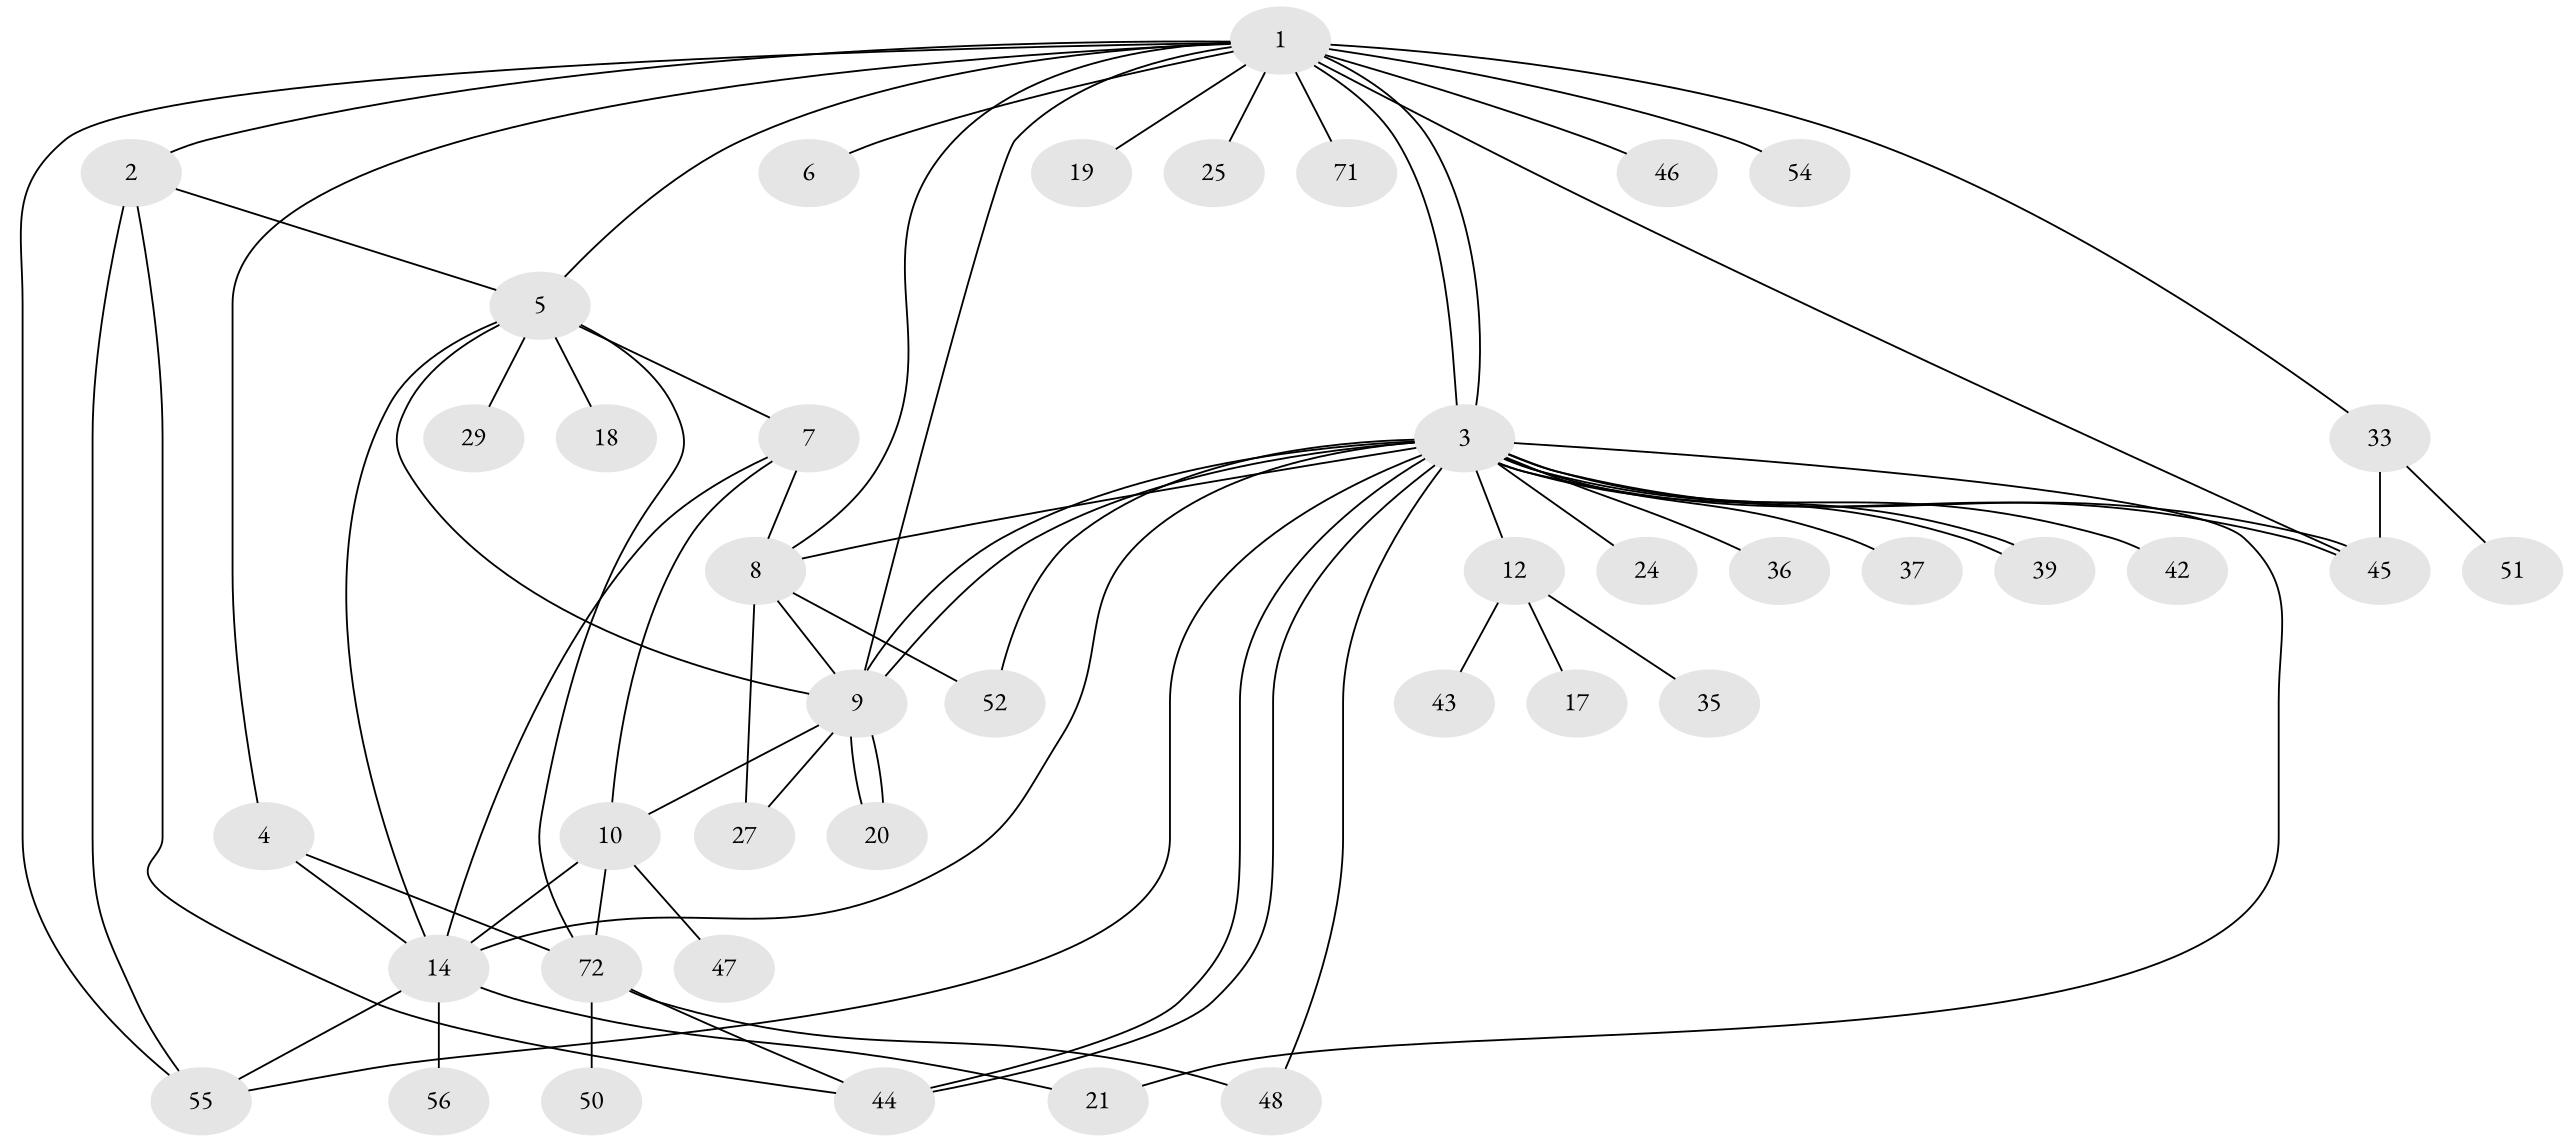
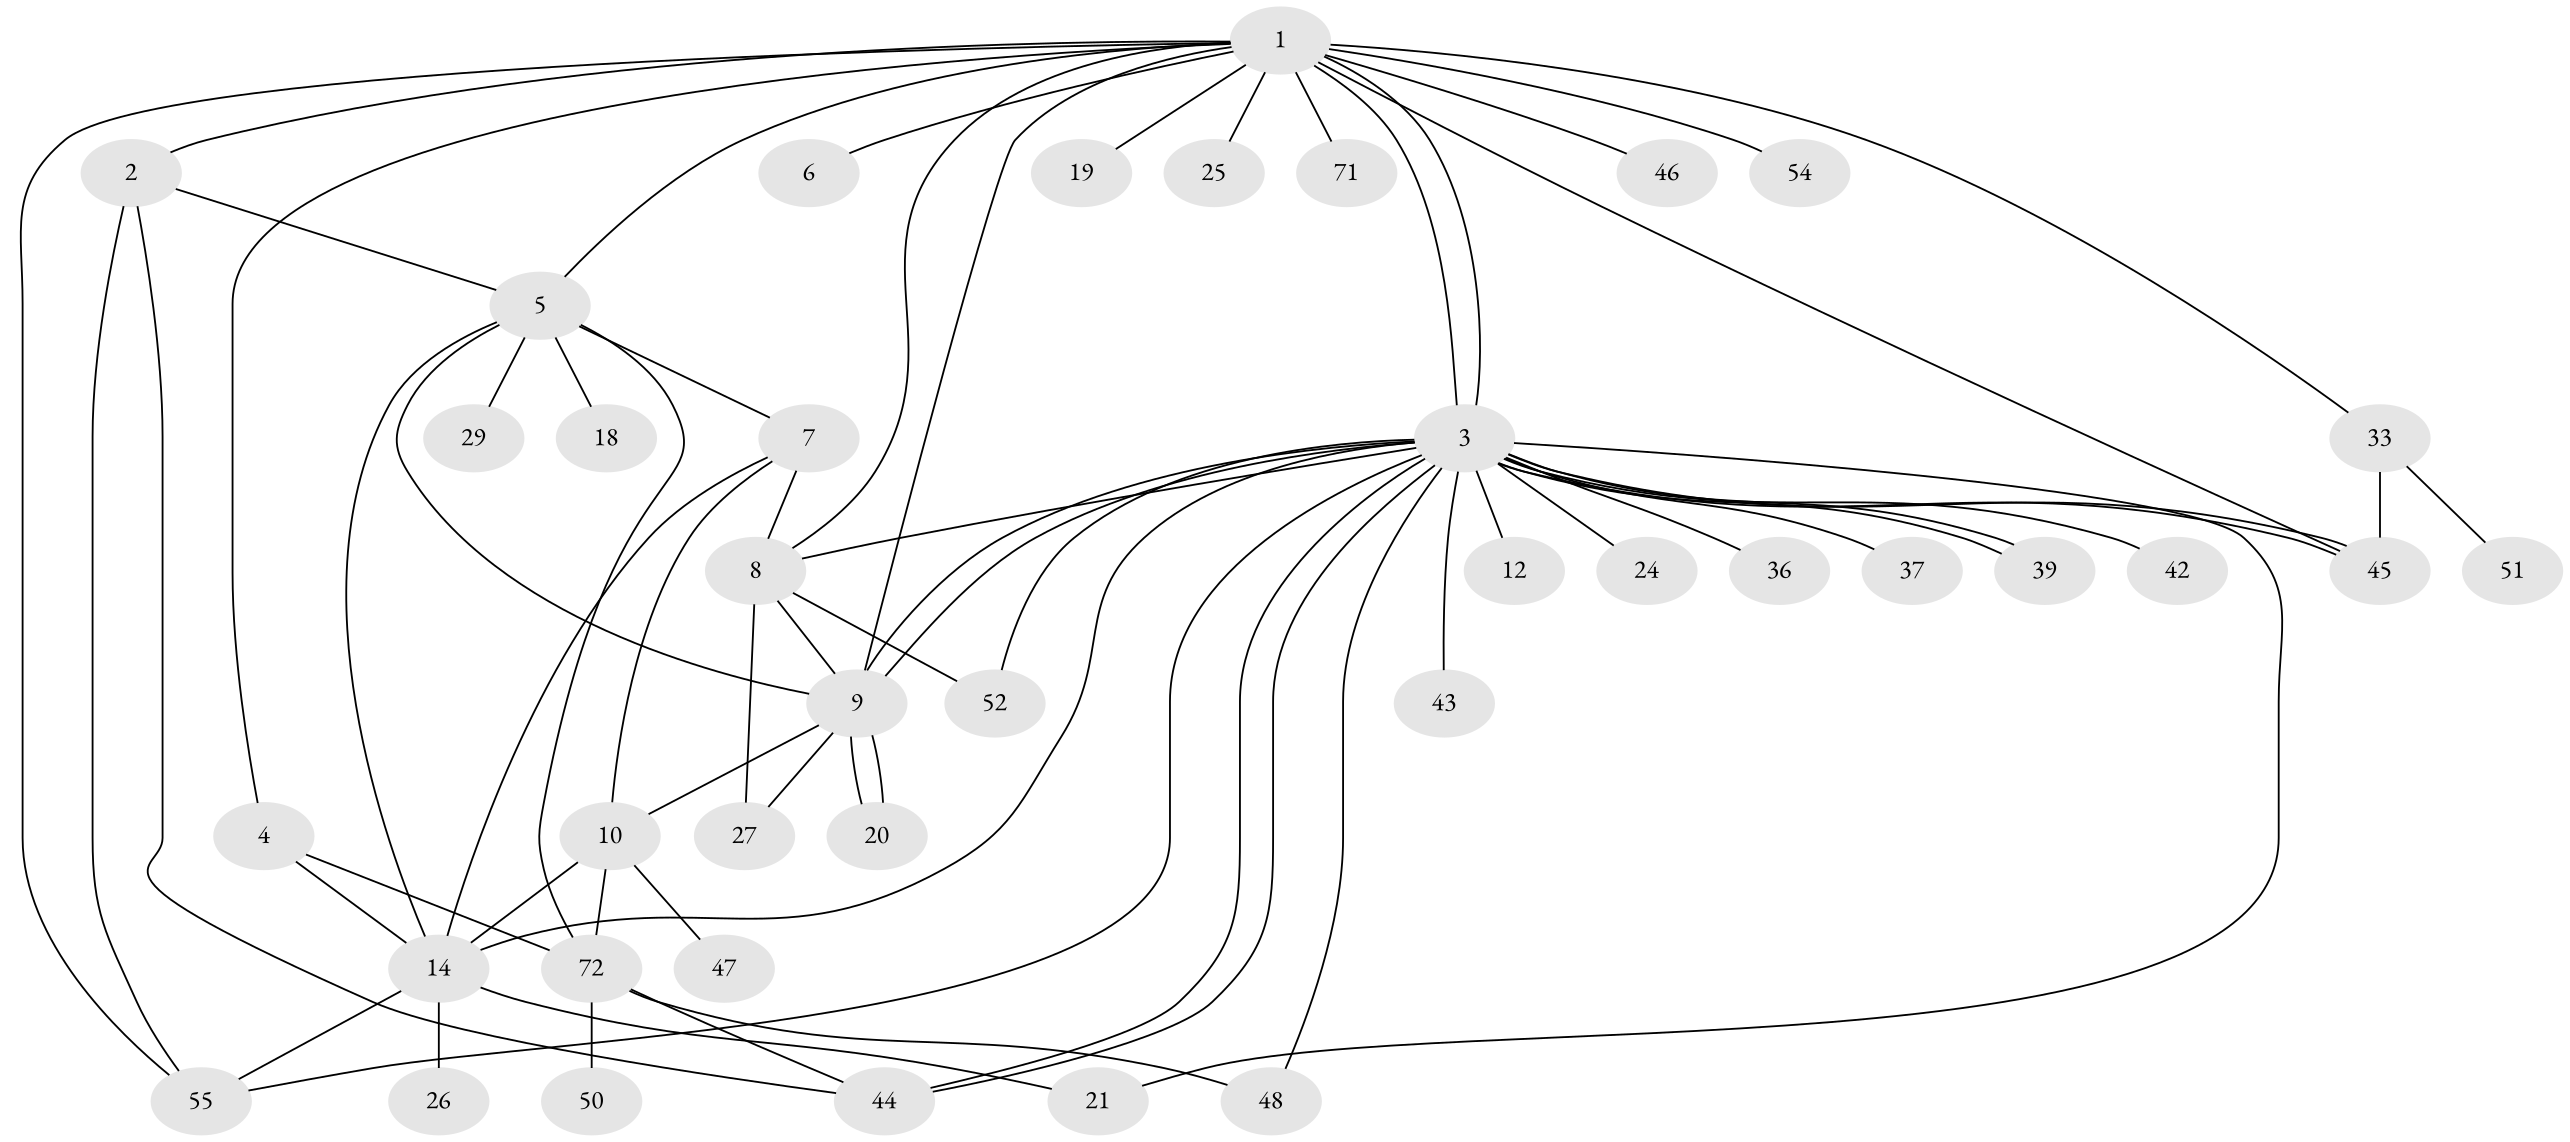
edge "12" -- "43": now "3" -- "43"
node "17": removed
node "35": removed
node "56": label "56" -> "26"
